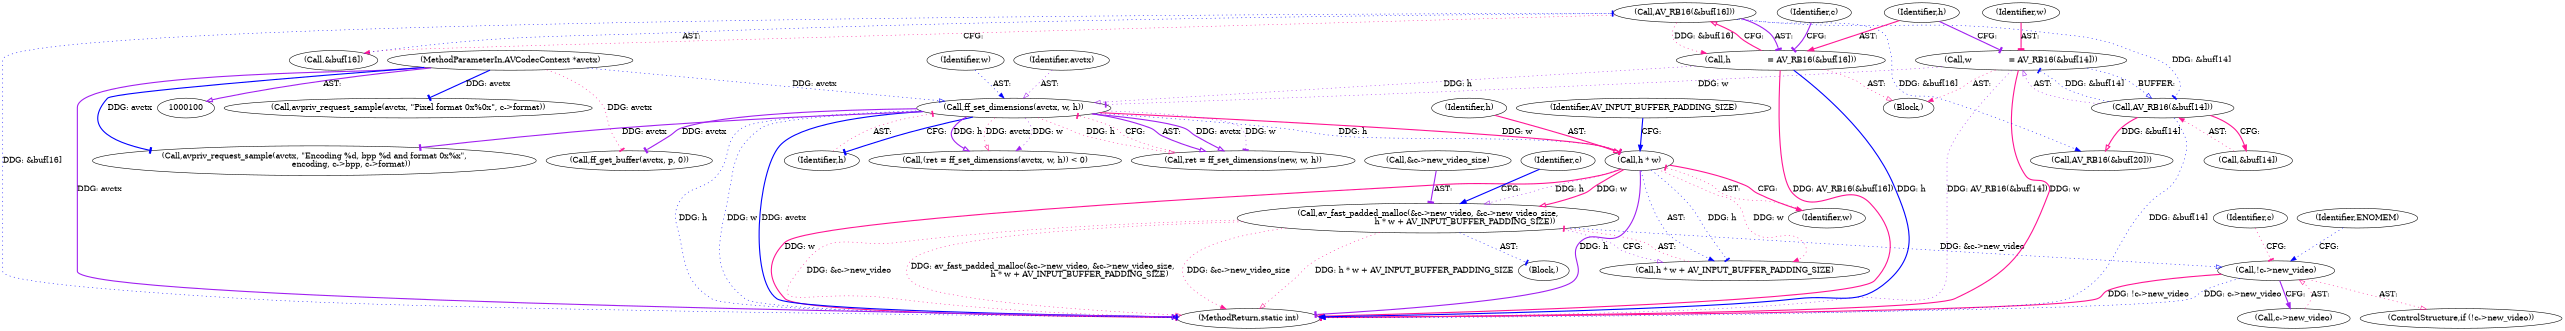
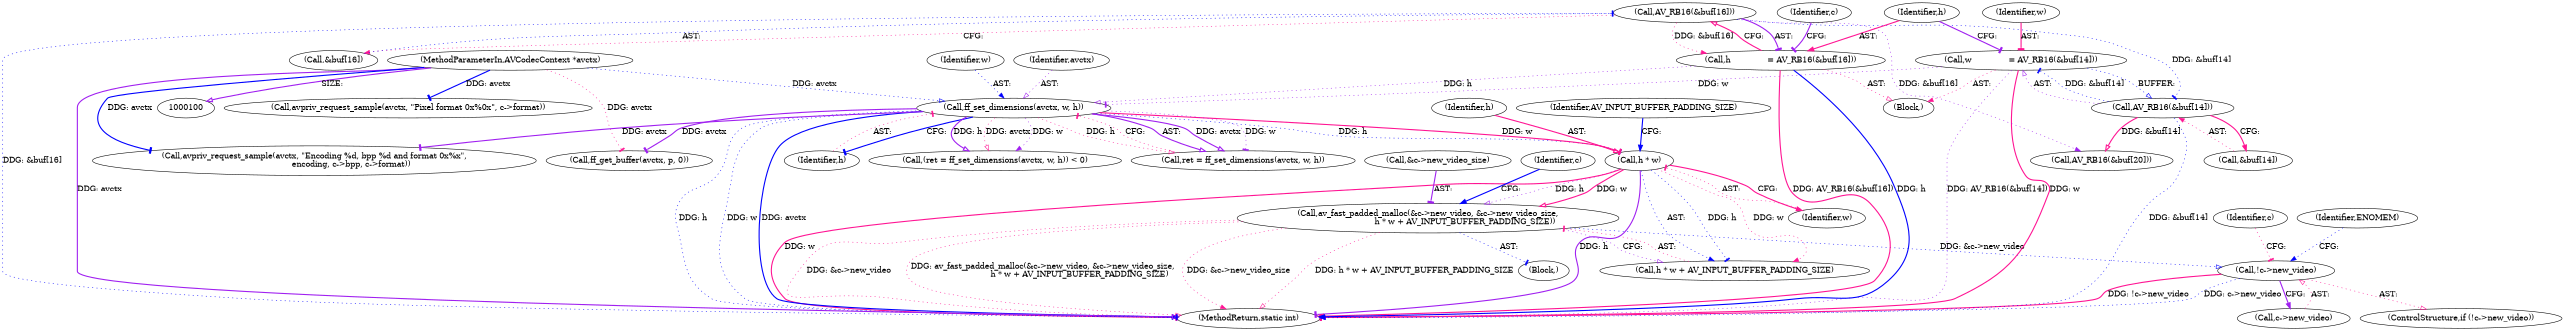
edge "(Call,AV_RB16(&buf[16]))" -> "(Call,AV_RB16(&buf[20]))": color blue -> purple
edge "(MethodParameterIn,AVCodecContext *avctx)" -> "1000100": label "AST: " -> "SIZE: "
node "(Call,ret = ff_set_dimensions(new, w, h))": label "(Call,ret = ff_set_dimensions(new, w, h))" -> "(Call,ret = ff_set_dimensions(avctx, w, h))"
